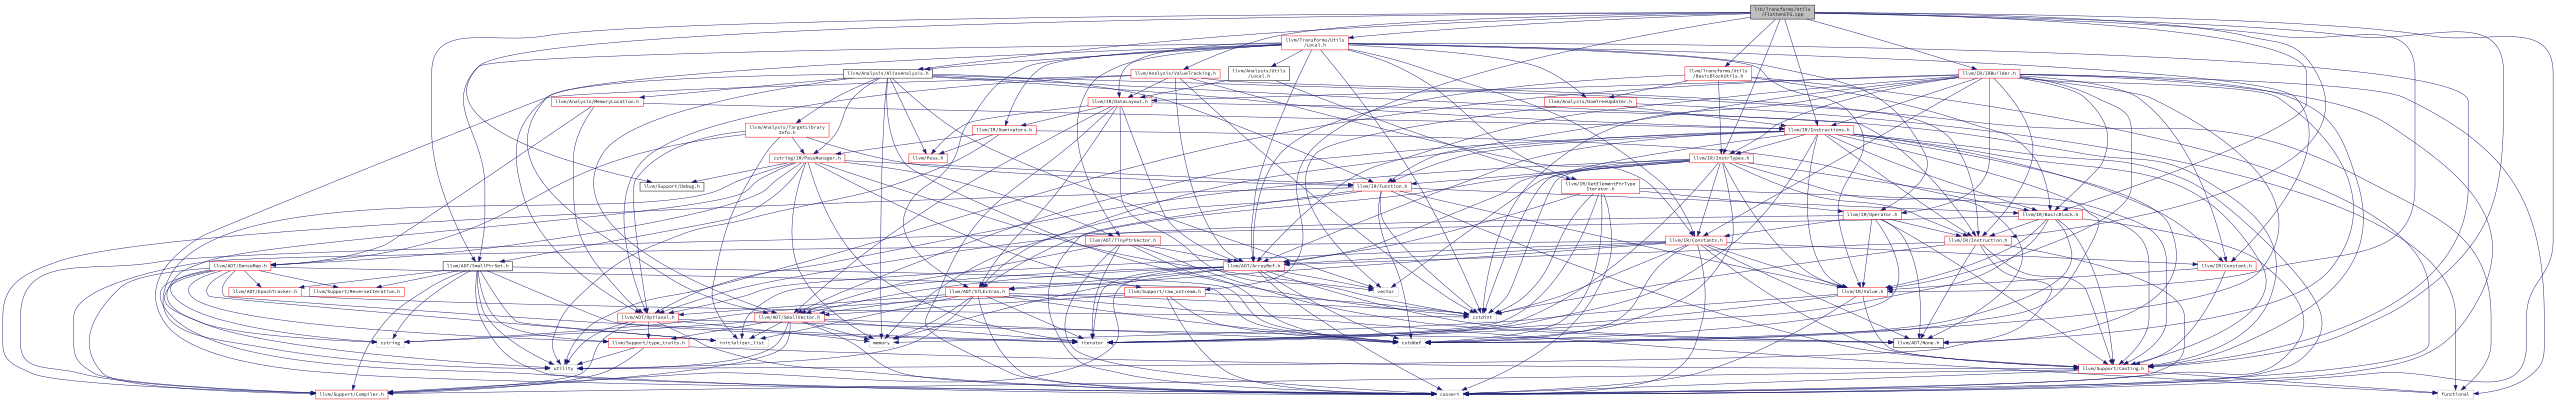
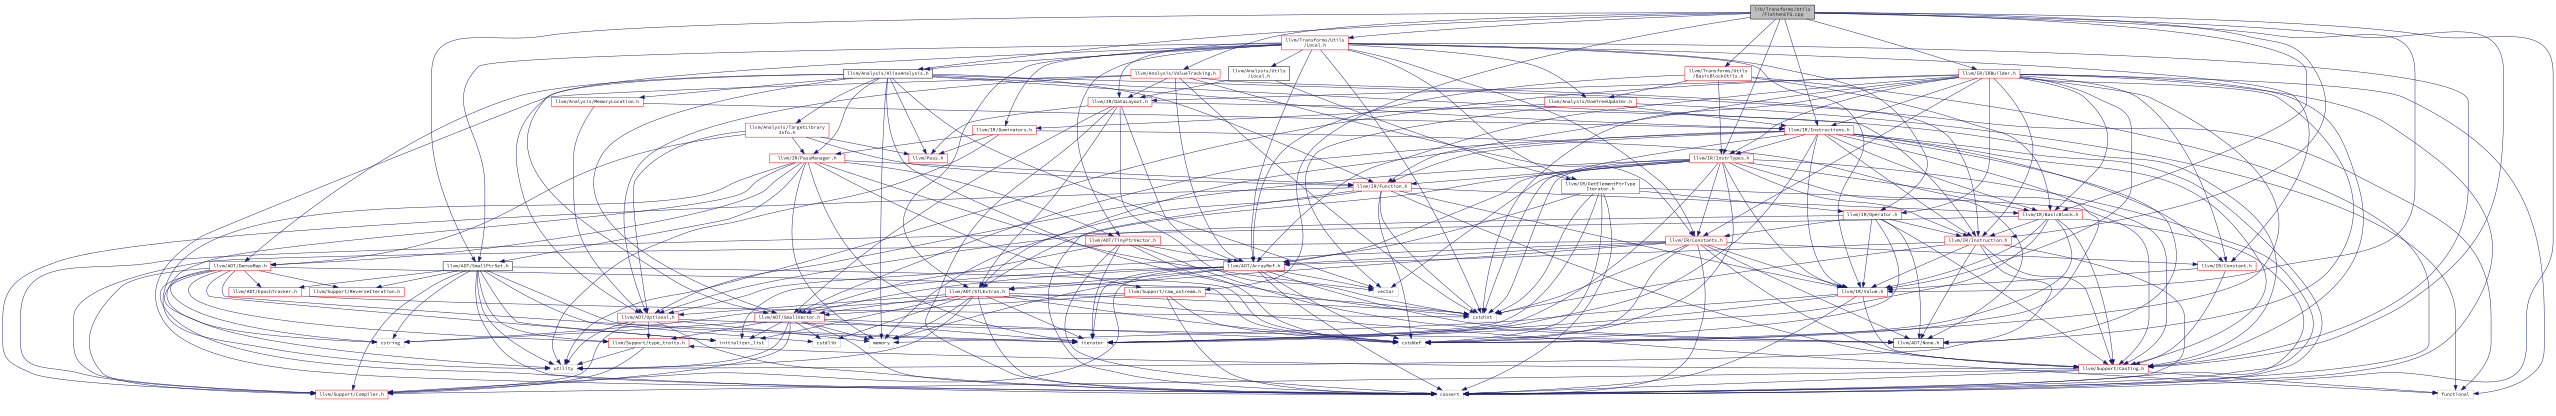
edge "llvm/IR/DataLayout.h" -> "llvm/IR/Dominators.h": now "llvm/Analysis/DomTreeUpdater.h" -> "llvm/IR/Dominators.h"
edge "llvm/IR/Instructions.h" -> "llvm/ADT/ArrayRef.h": removed
node "cstring/IR/PassManager.h": label "cstring/IR/PassManager.h" -> "llvm/IR/PassManager.h"
node "llvm/Support/Debug.h": removed
edge "llvm/Analysis/MemoryLocation.h" -> "llvm/ADT/DenseMap.h": now "llvm/Analysis/AliasAnalysis.h" -> "llvm/ADT/DenseMap.h"
edge "llvm/Analysis/TargetLibrary Info.h" -> "initializer_list": now "llvm/Analysis/TargetLibrary Info.h" -> "llvm/Pass.h"
edge "llvm/IR/Instruction.h" -> "llvm/IR/Value.h": added
node "cstdlib": added
edge "llvm/Support/type_traits.h" -> "llvm/Support/Casting.h": reversed
edge "llvm/IR/InstrTypes.h" -> "cassert": added
